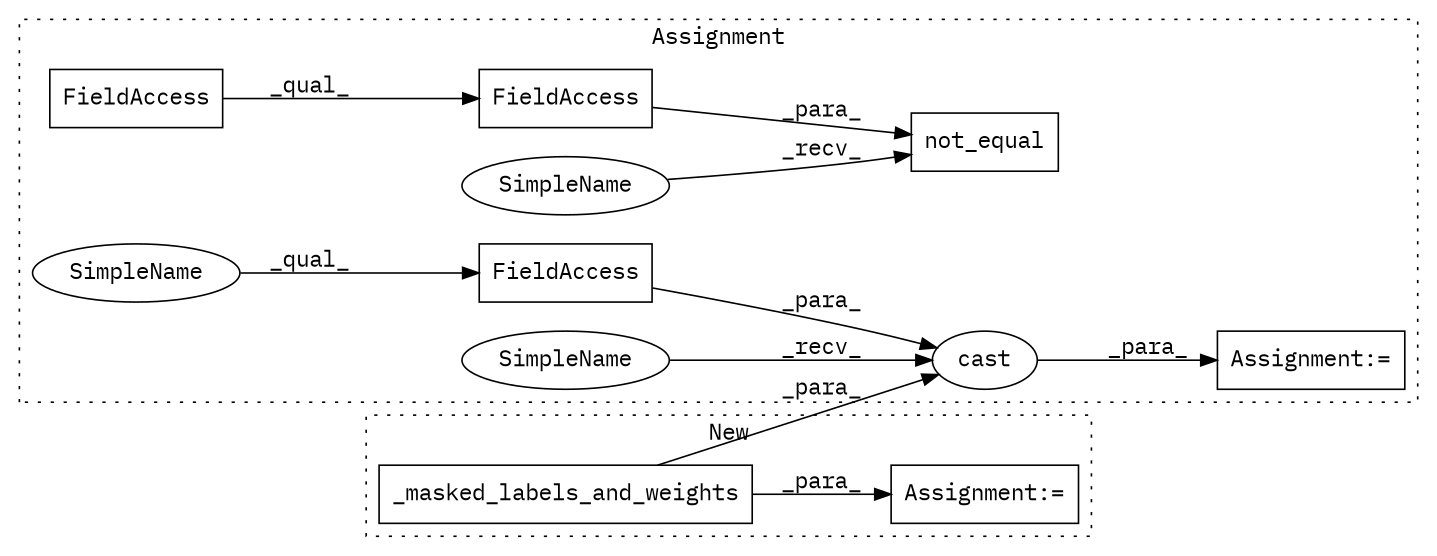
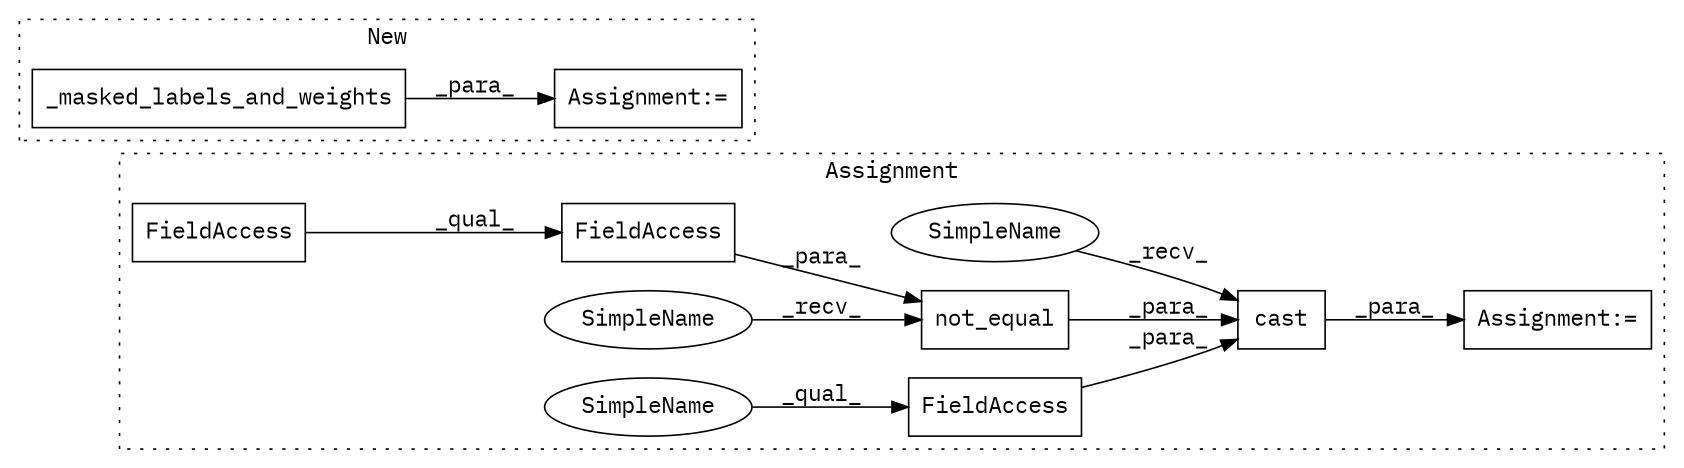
node "cast": shape ellipse -> box
edge "_masked_labels_and_weights" -> "cast": now "not_equal" -> "cast"
